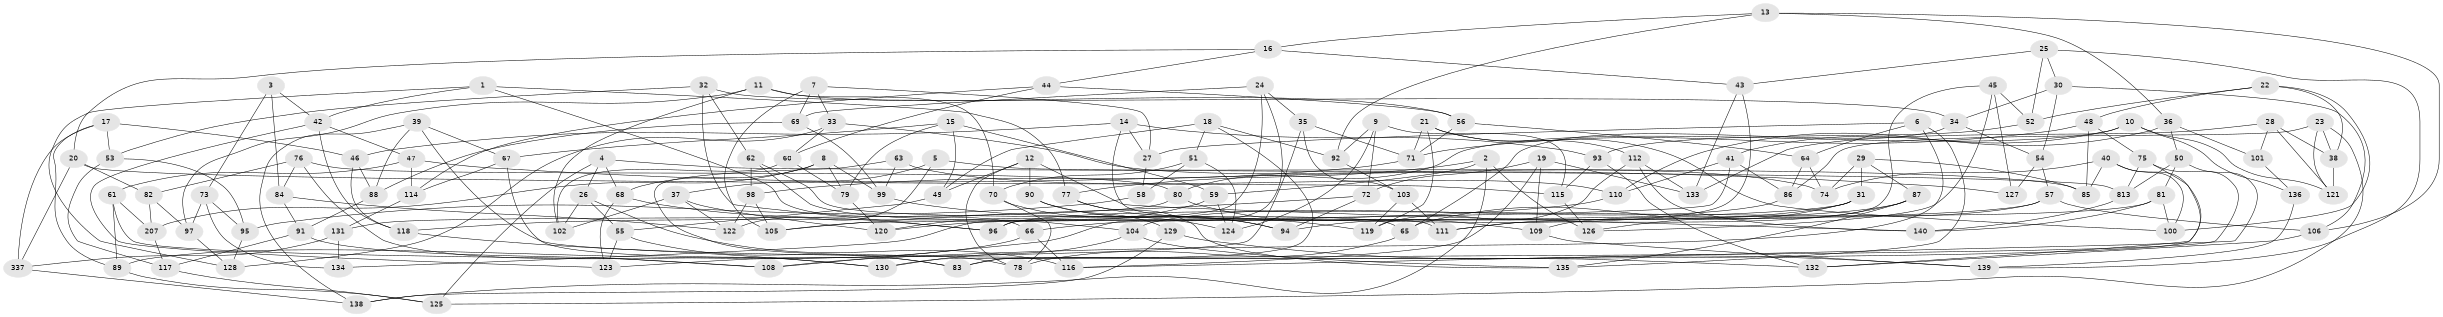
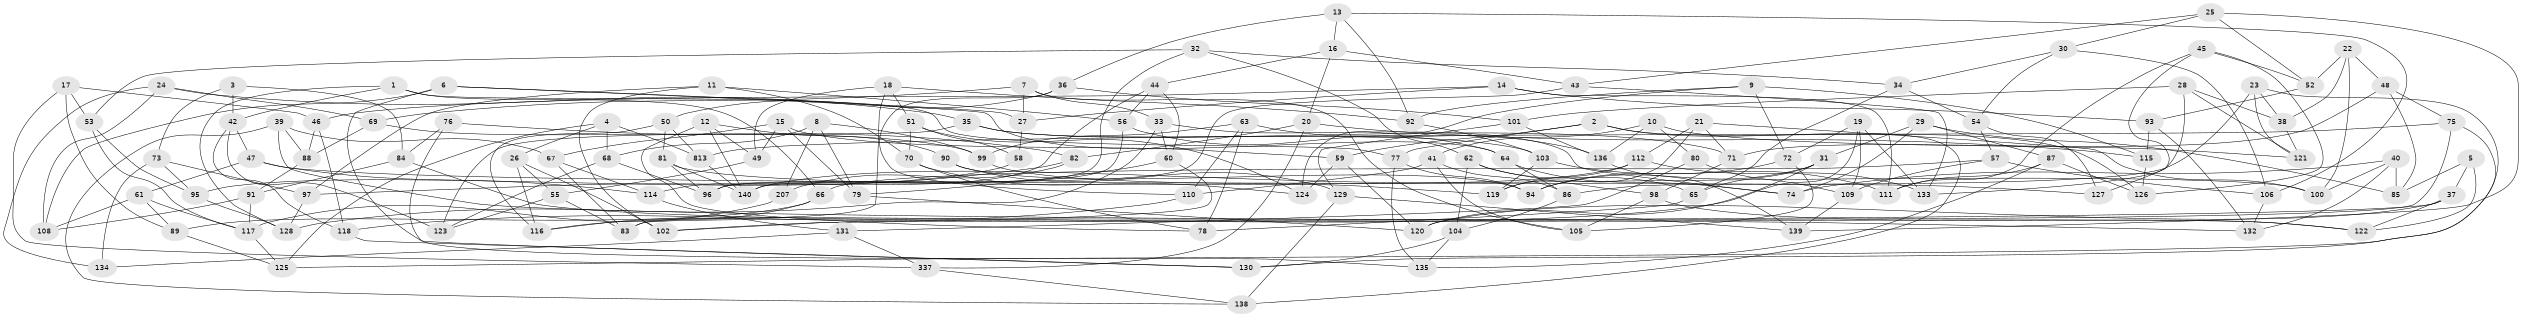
edge "63" -- "136": added
edge "101" -- "129": added
edge "56" -- "71": now "56" -- "140"
edge "76" -- "80": removed
edge "61" -- "207": now "61" -- "117"
